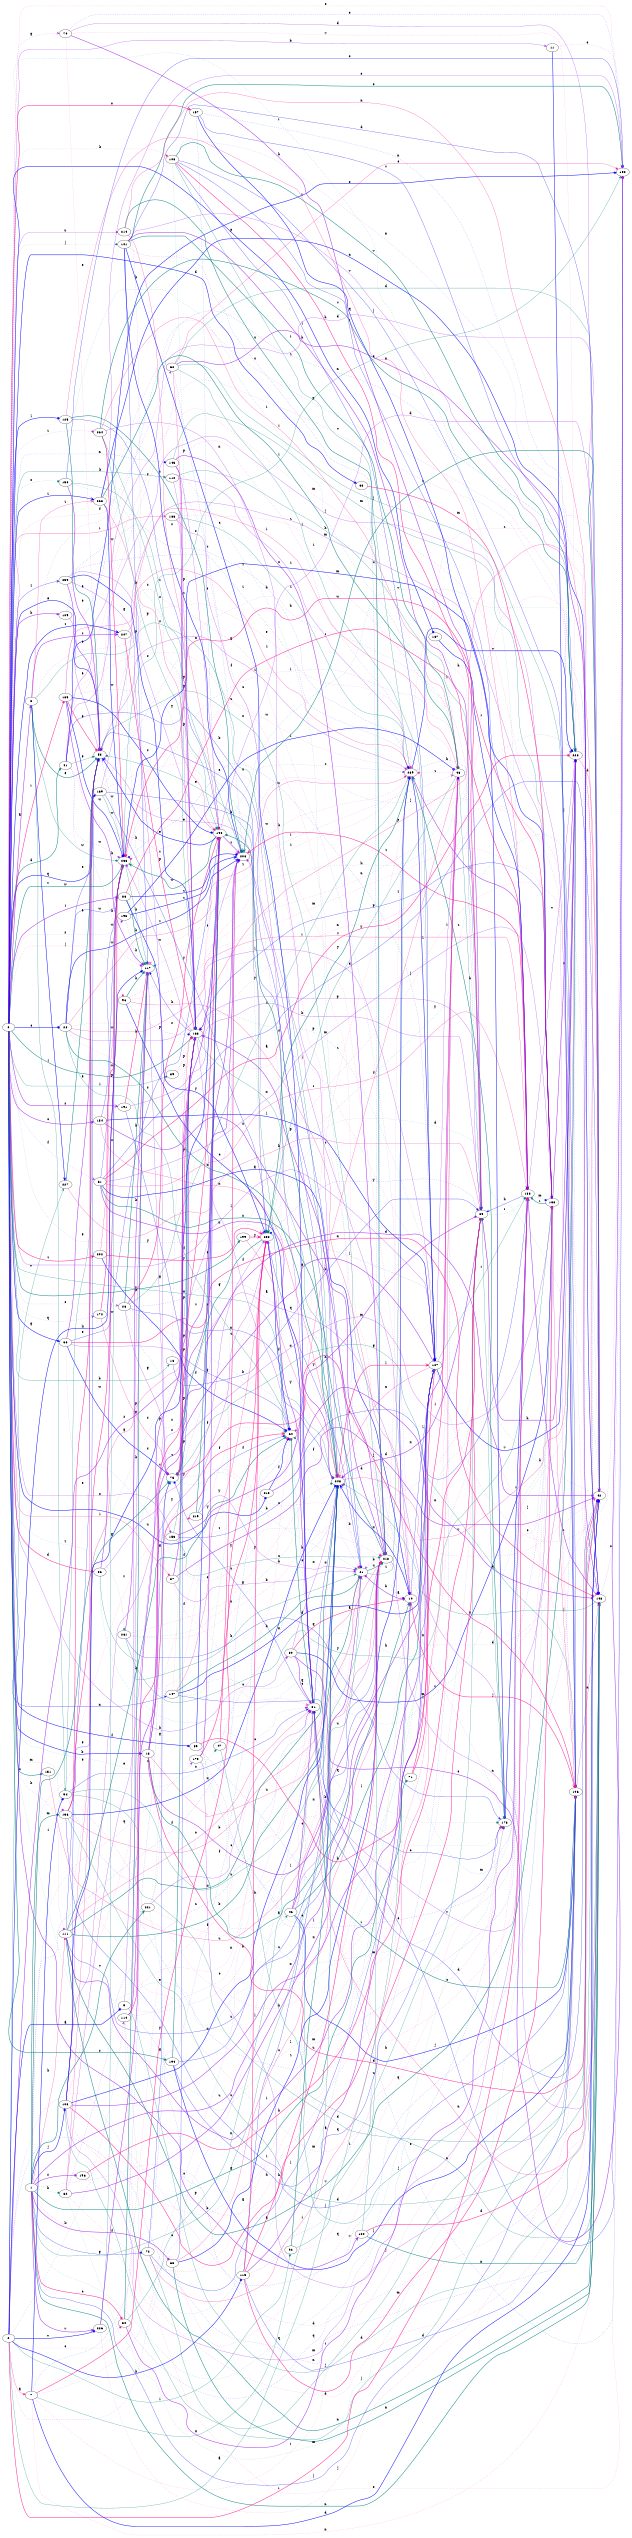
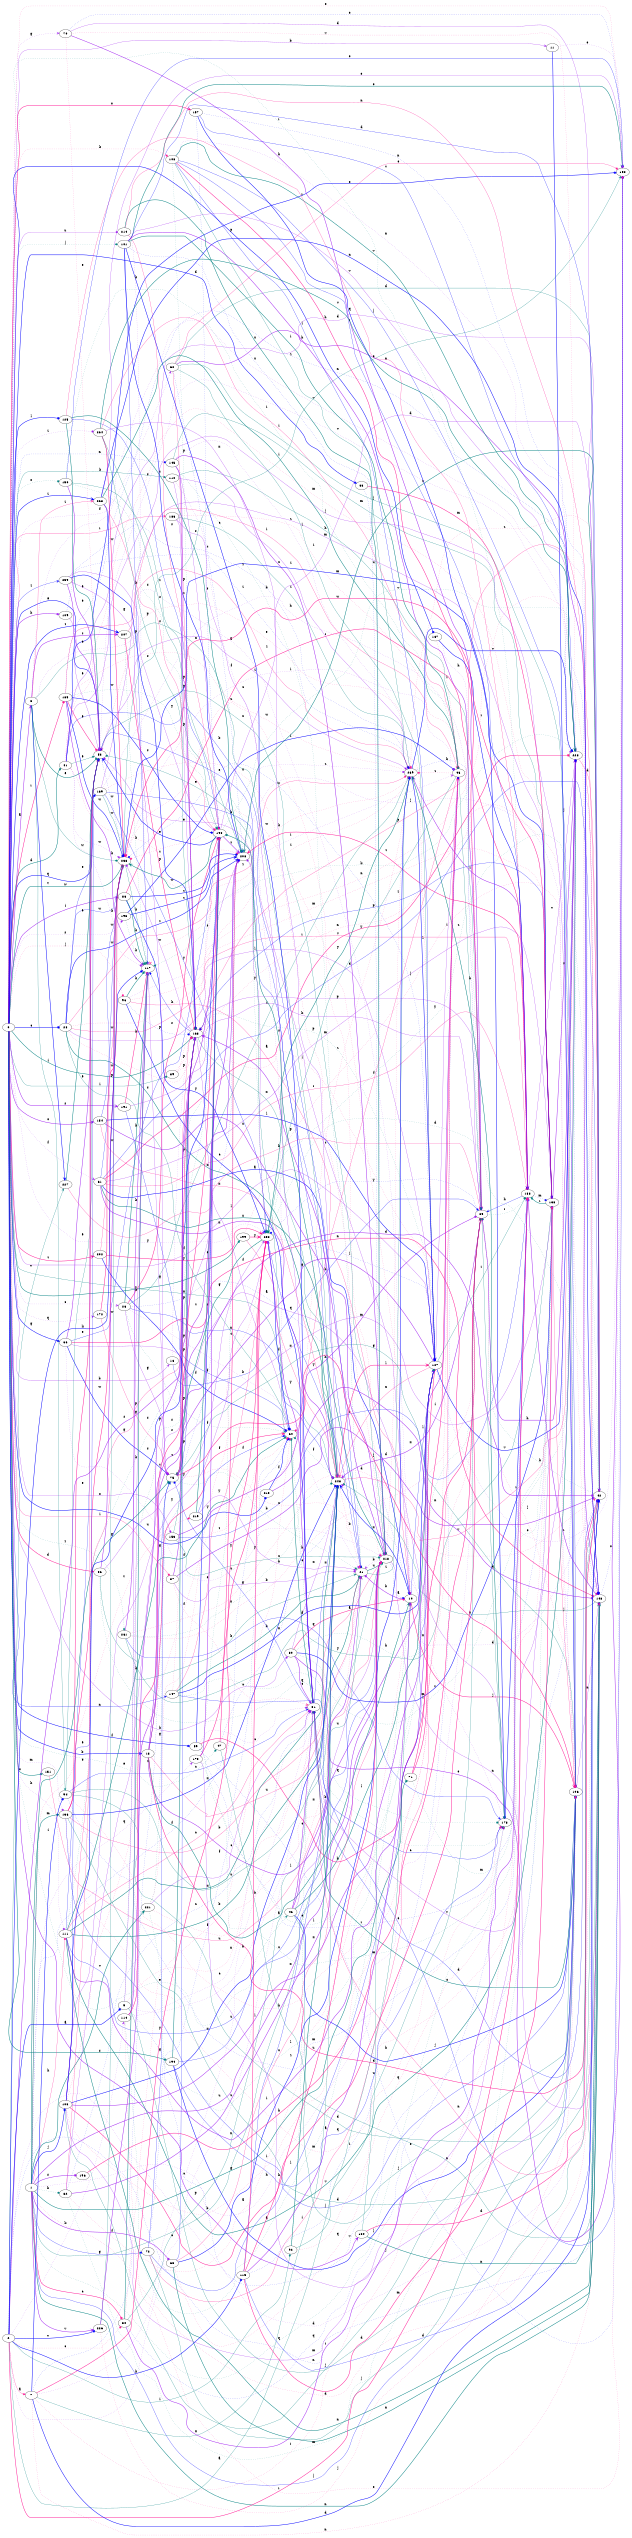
edge "3" -> "228": label "p" -> "v"
edge "0" -> "16": color teal -> purple
